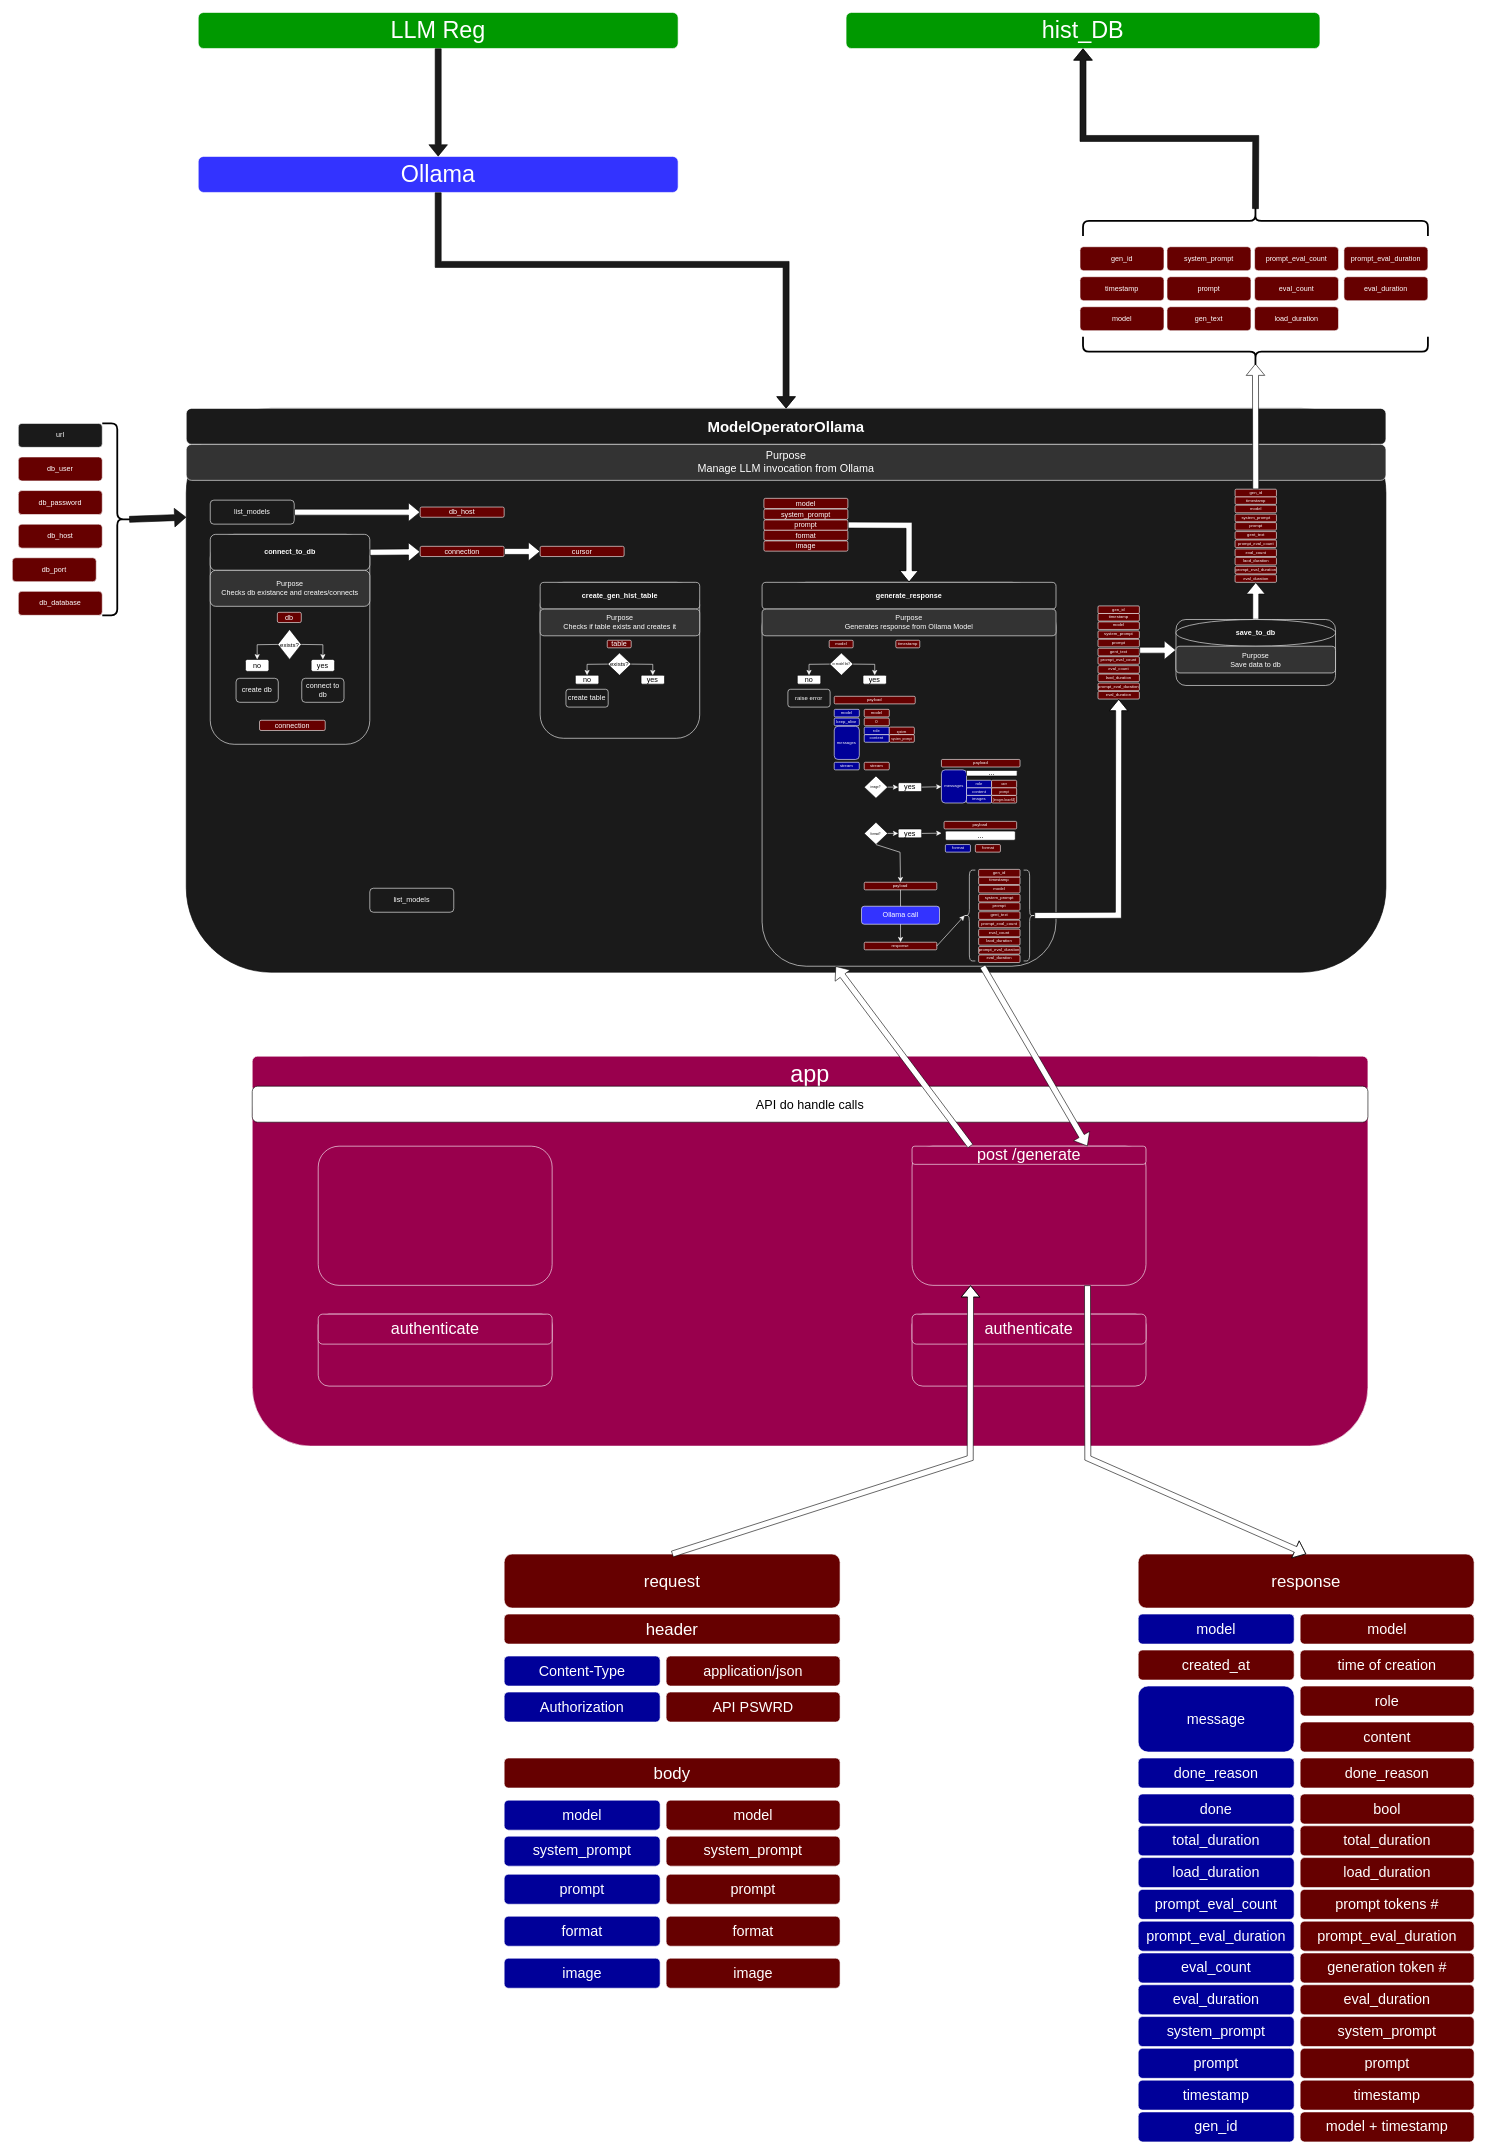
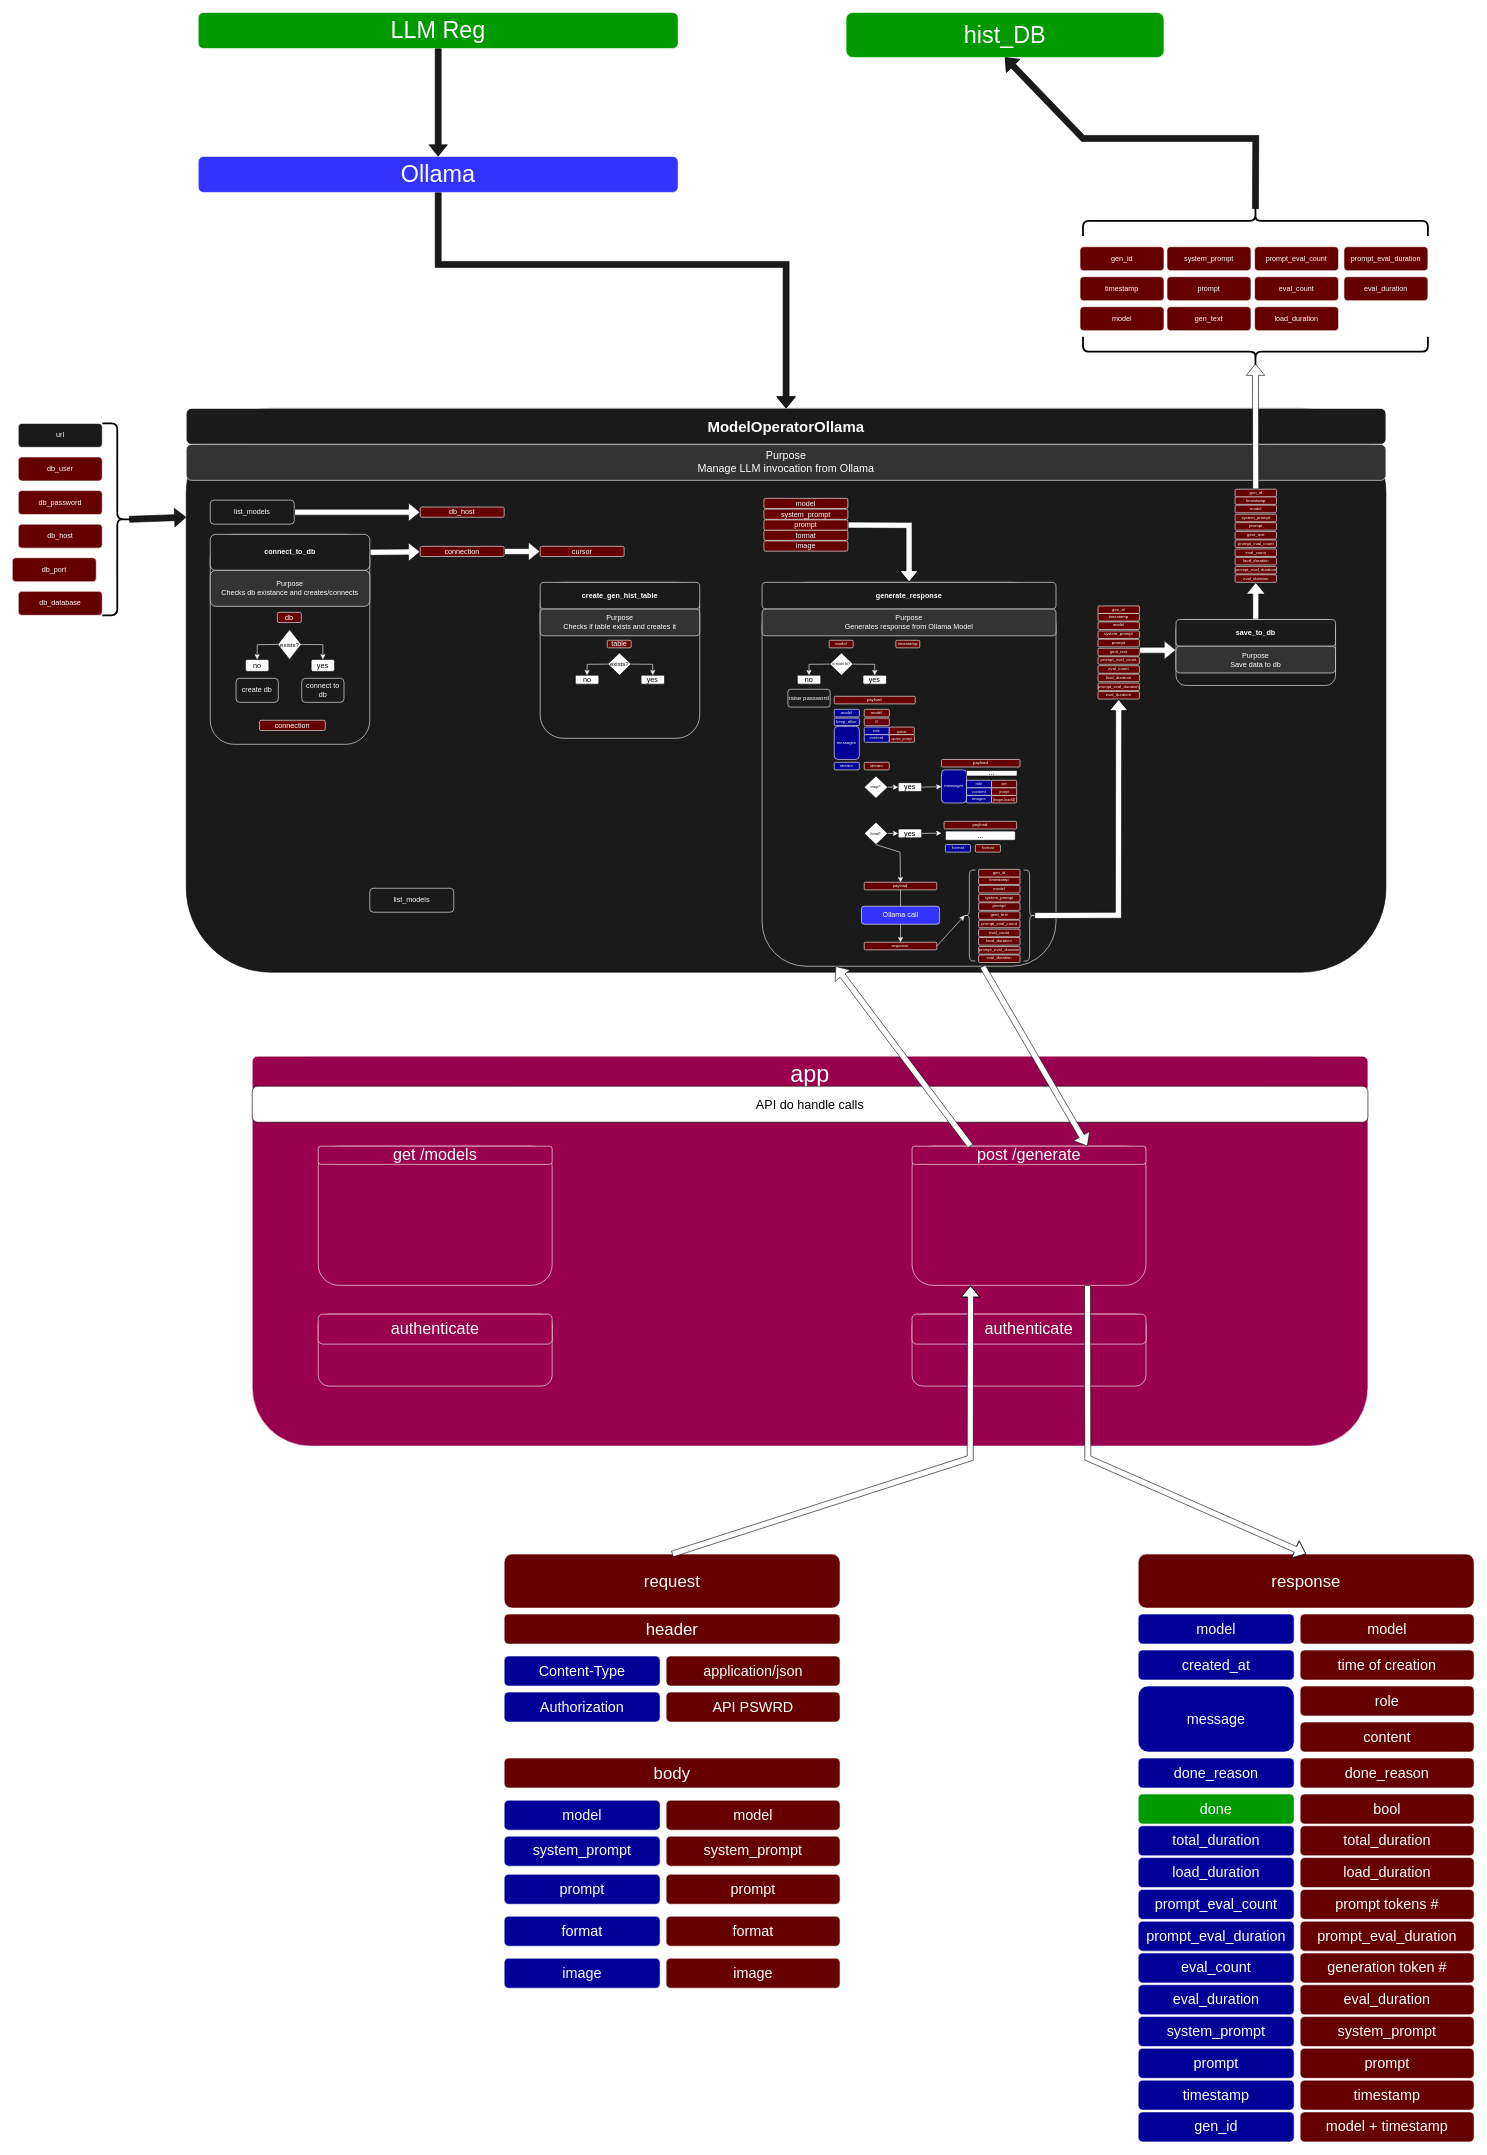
node "hist_DB": size 474x36 -> 318x45
node "save_to_db": shape ellipse -> rounded rectangle
node "create table": removed
node "raise error": label "raise error" -> "raise password"
node "get /models": added
node "created_at": fillcolor #660000 -> #000099
node "done": fillcolor #000099 -> #009900
